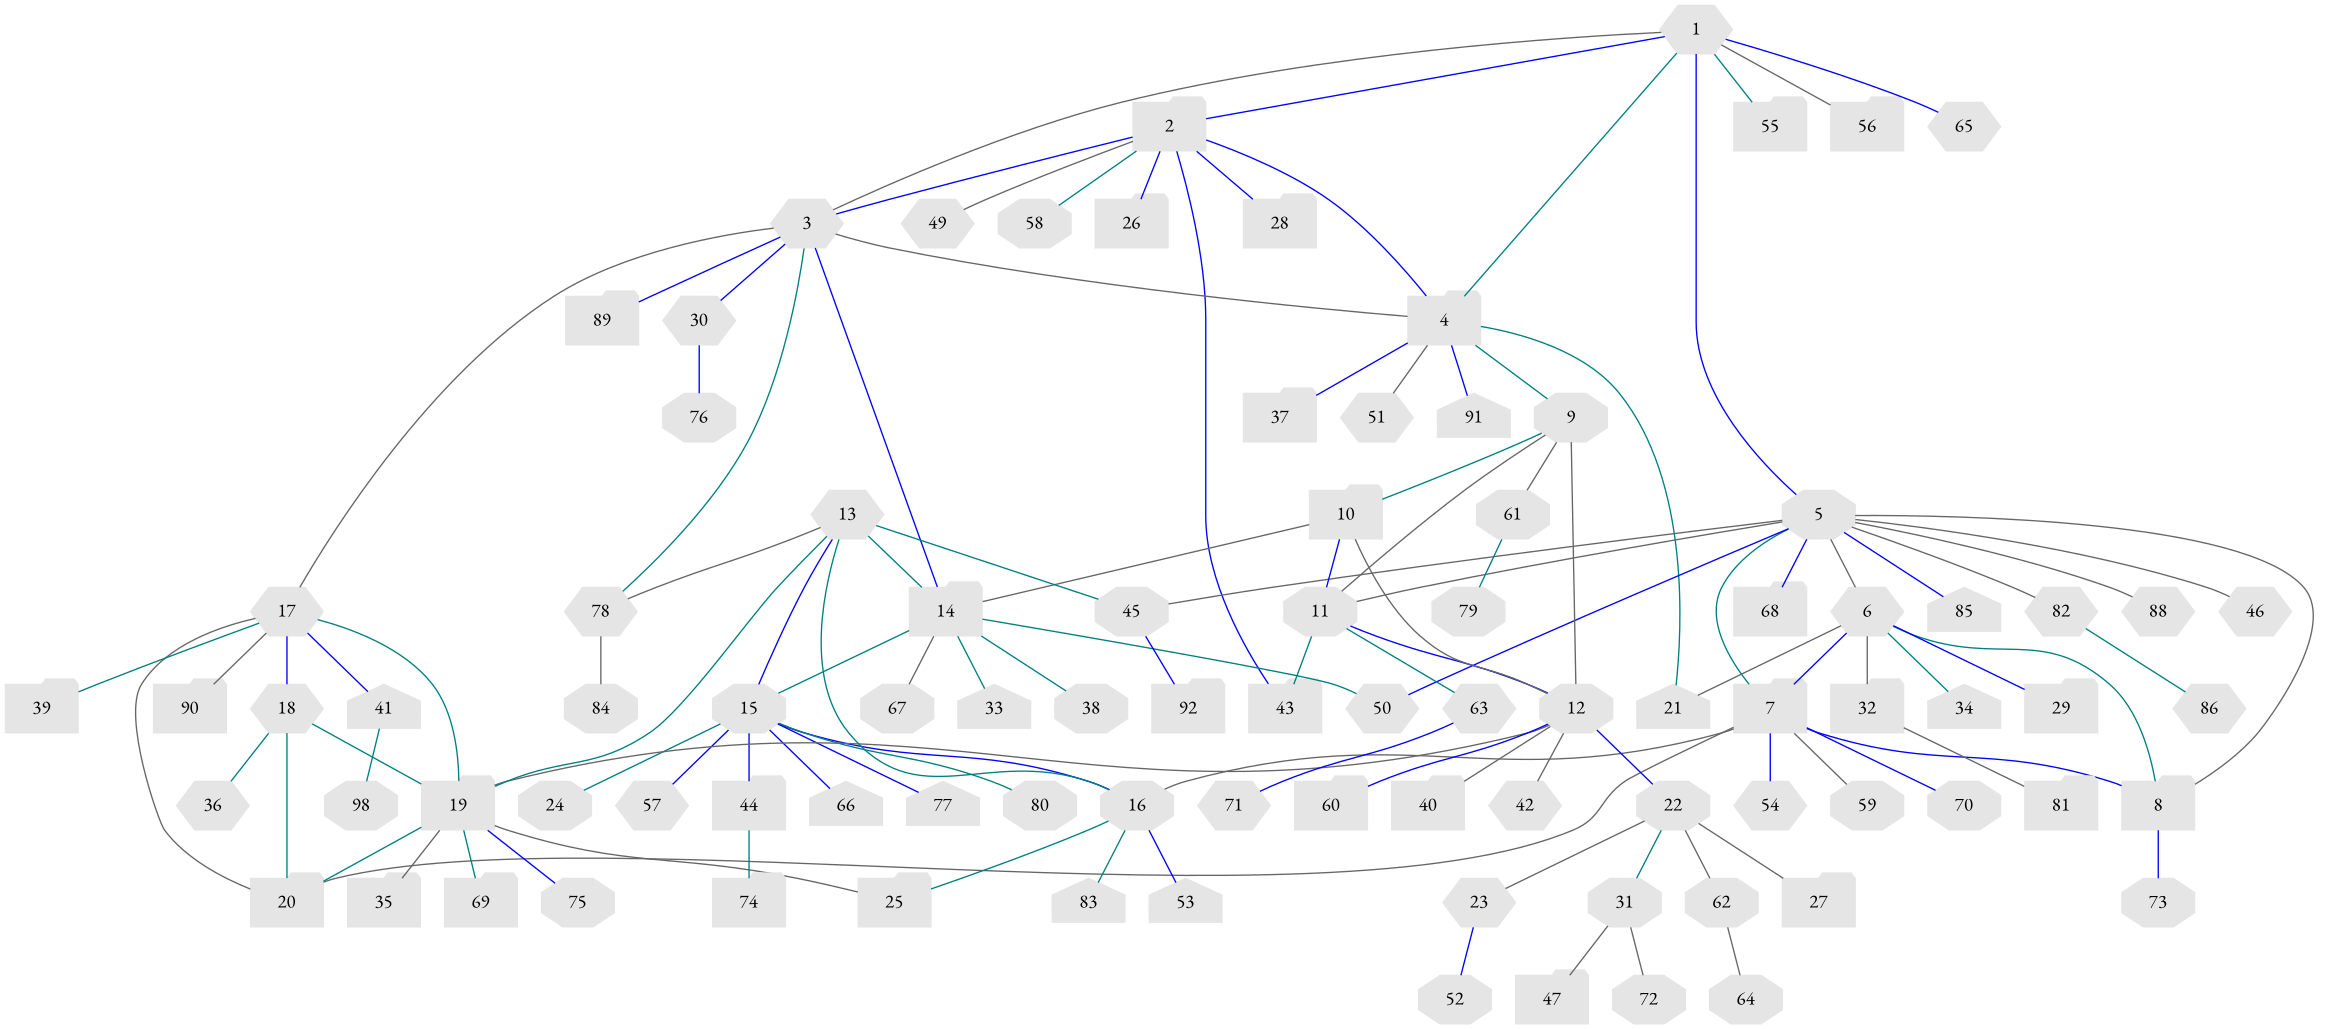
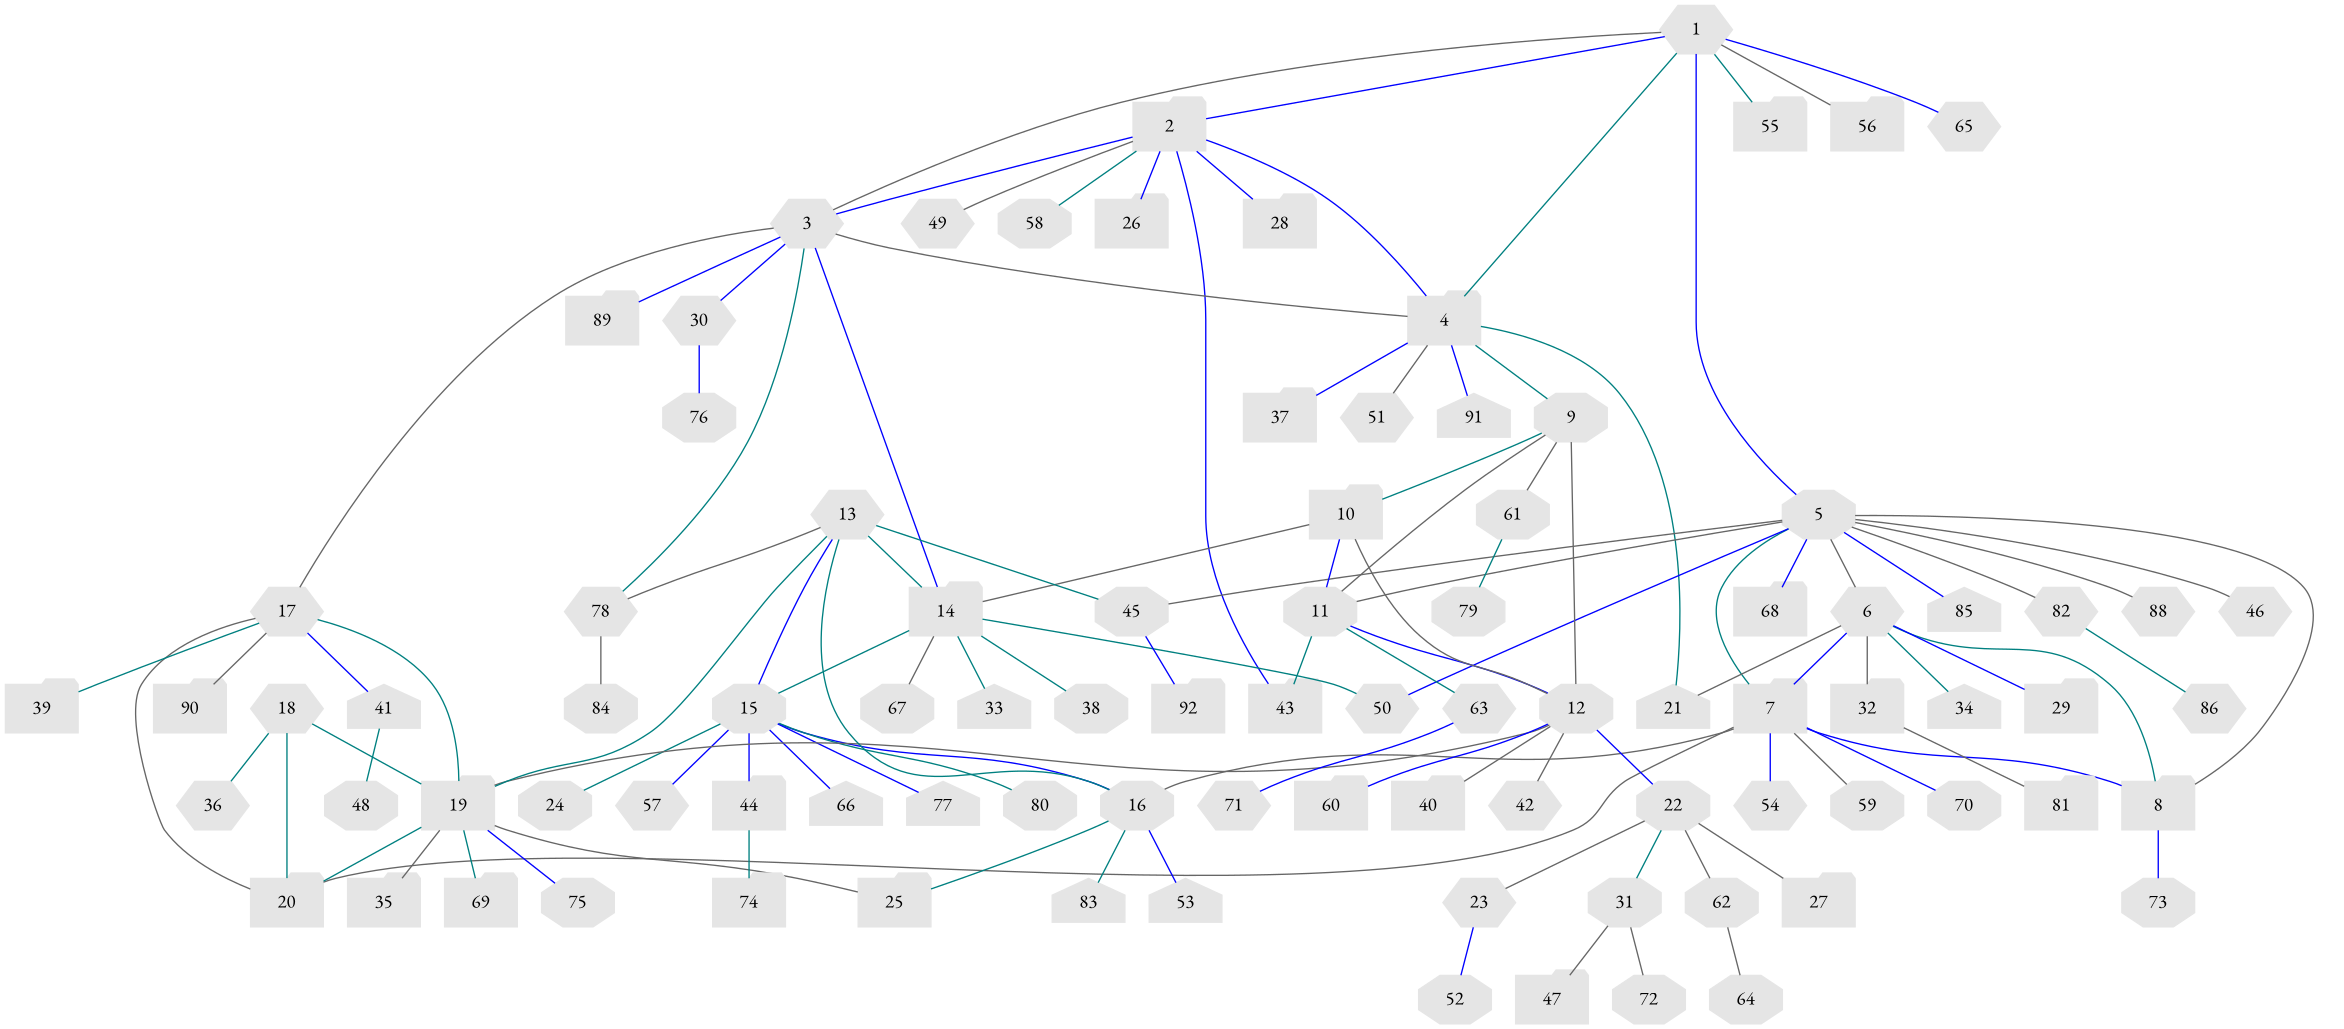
edge "17" -- "18": removed
node "98": label "98" -> "48"
